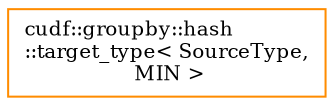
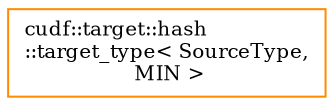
node "cudf::groupby::hash ::target_type< SourceType, MIN >": label "cudf::groupby::hash ::target_type< SourceType, MIN >" -> "cudf::target::hash ::target_type< SourceType, MIN >"
